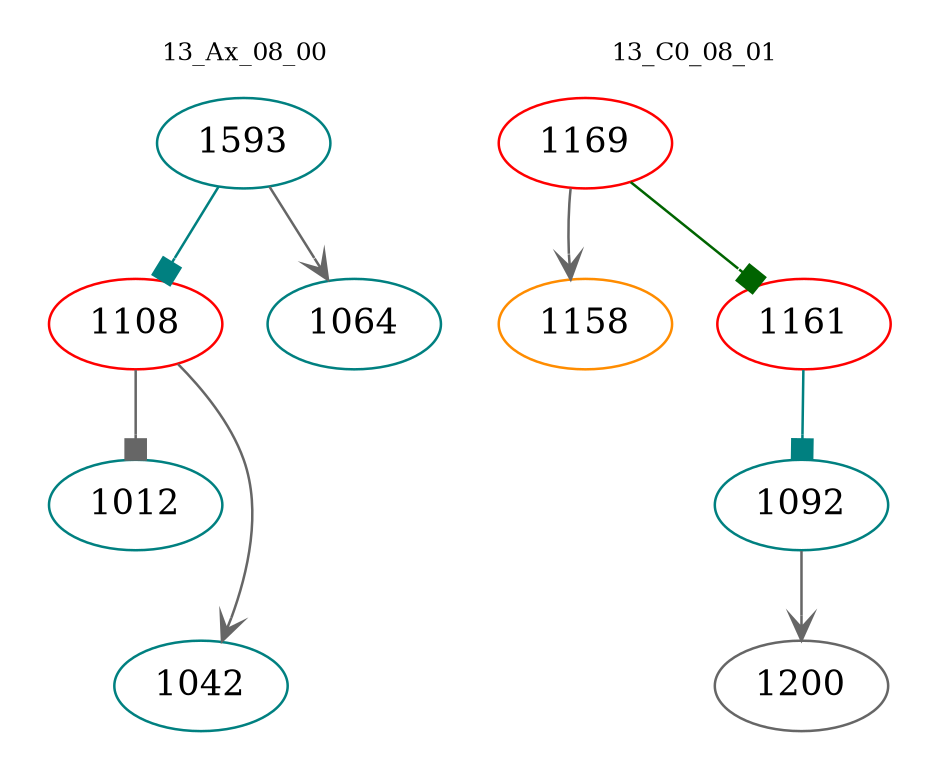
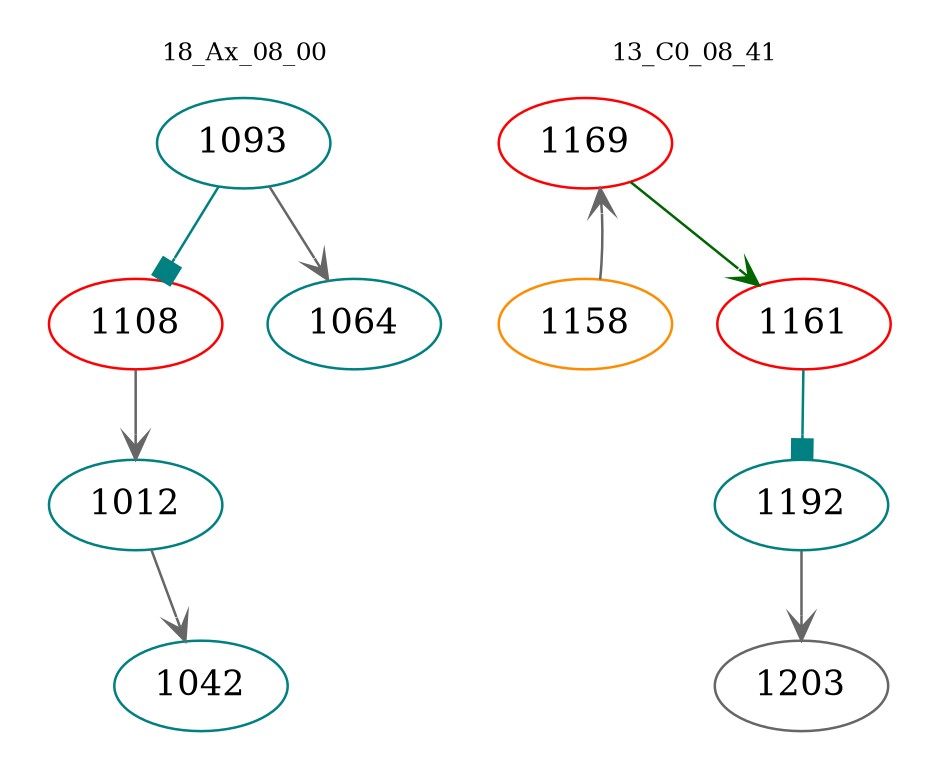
cluster "13_Ax_08_00": label "13_Ax_08_00" -> "18_Ax_08_00"
cluster "13_C0_08_01": label "13_C0_08_01" -> "13_C0_08_41"
node "1593": label "1593" -> "1093"
edge "1169" -> "1158": reversed
edge "1169" -> "1161": arrowhead box -> vee
edge "1108" -> "1012": arrowhead box -> vee
edge "1108" -> "1042": now "1012" -> "1042"
node "1092": label "1092" -> "1192"
node "1200": label "1200" -> "1203"
